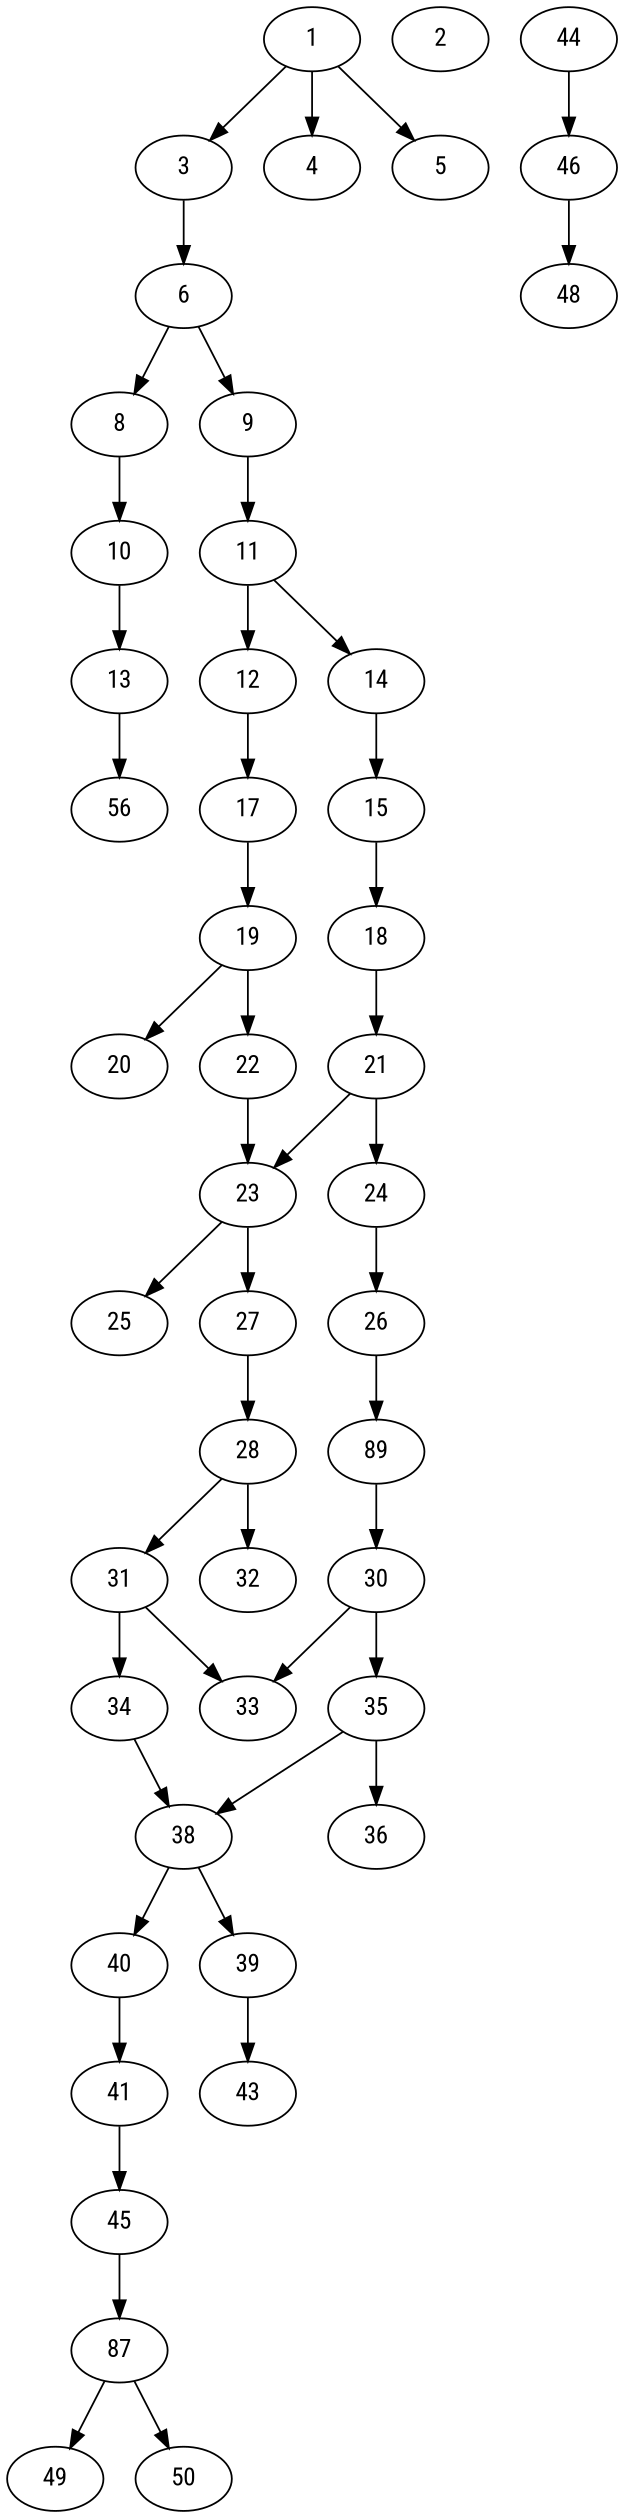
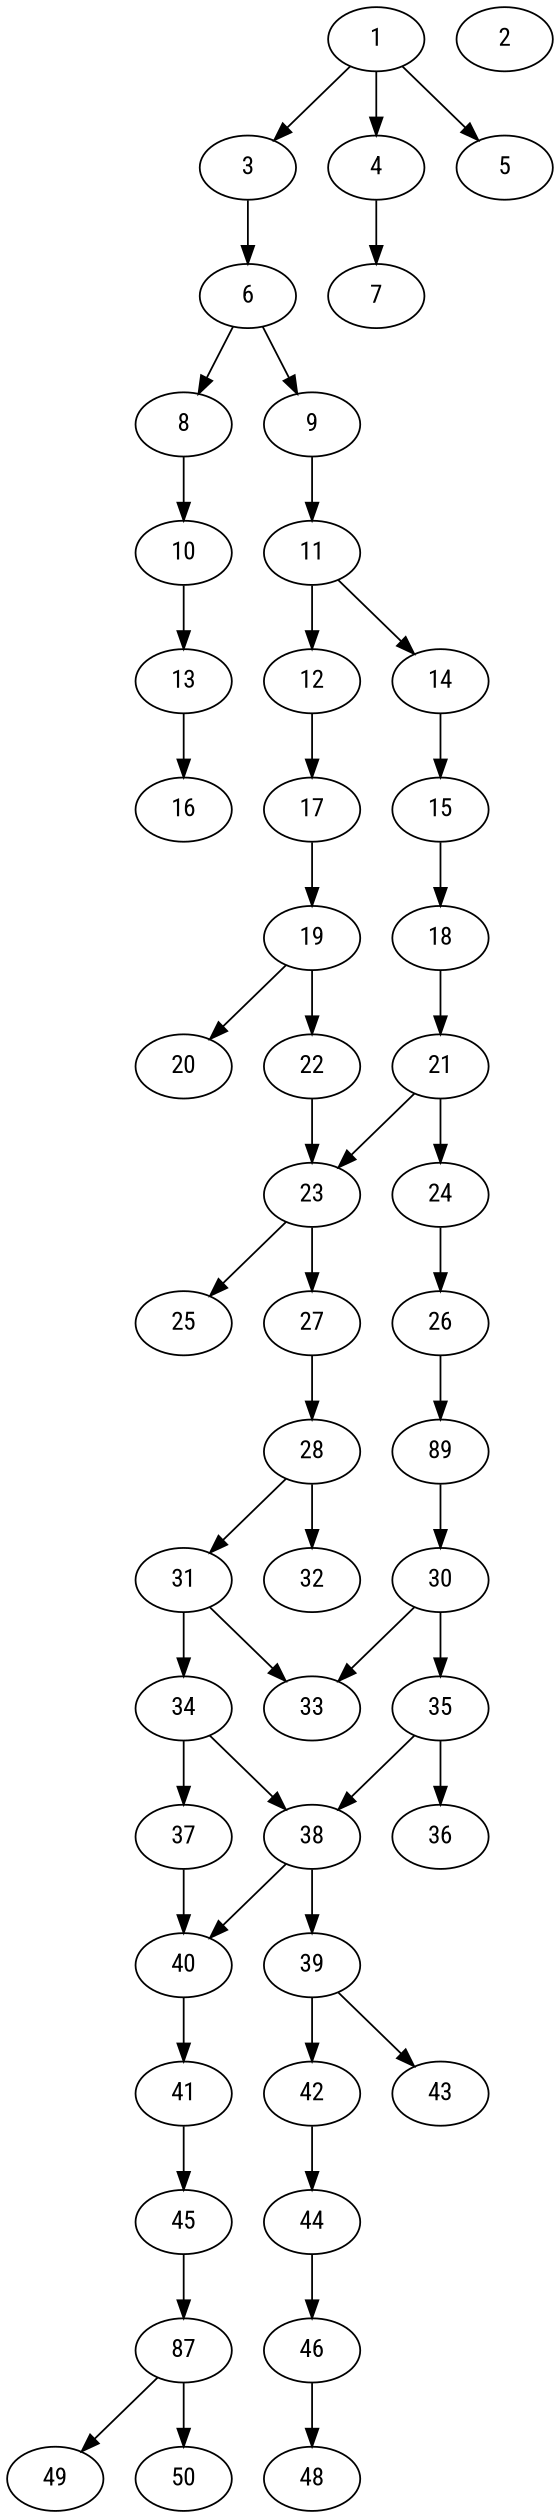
node "7": added
node "56": label "56" -> "16"
node "37": added
node "42": added
